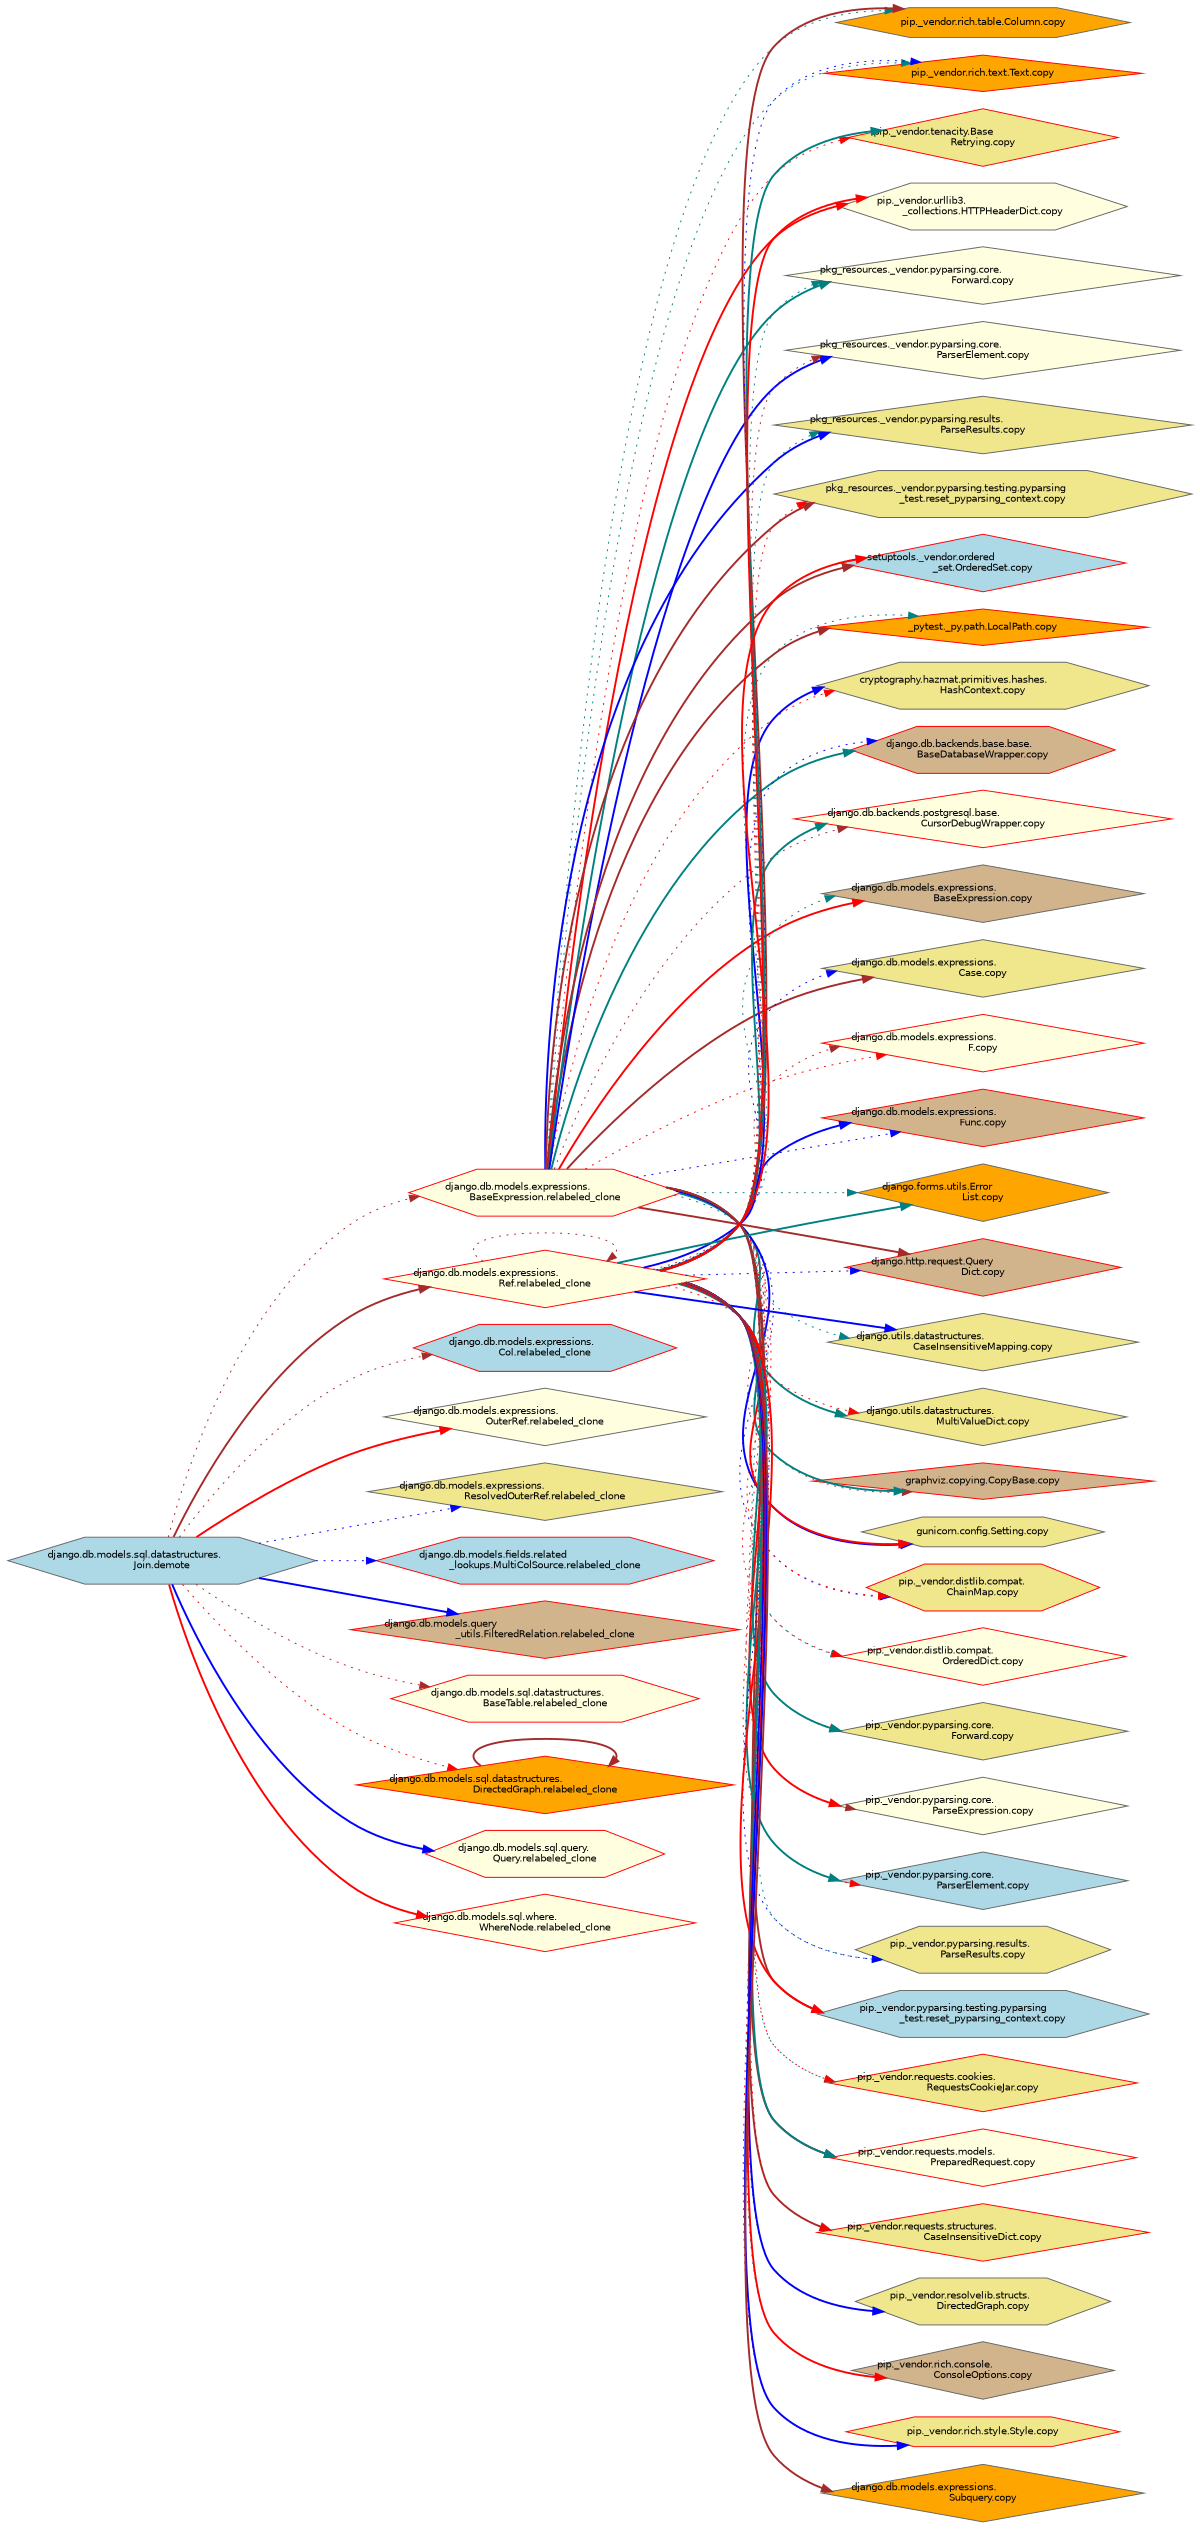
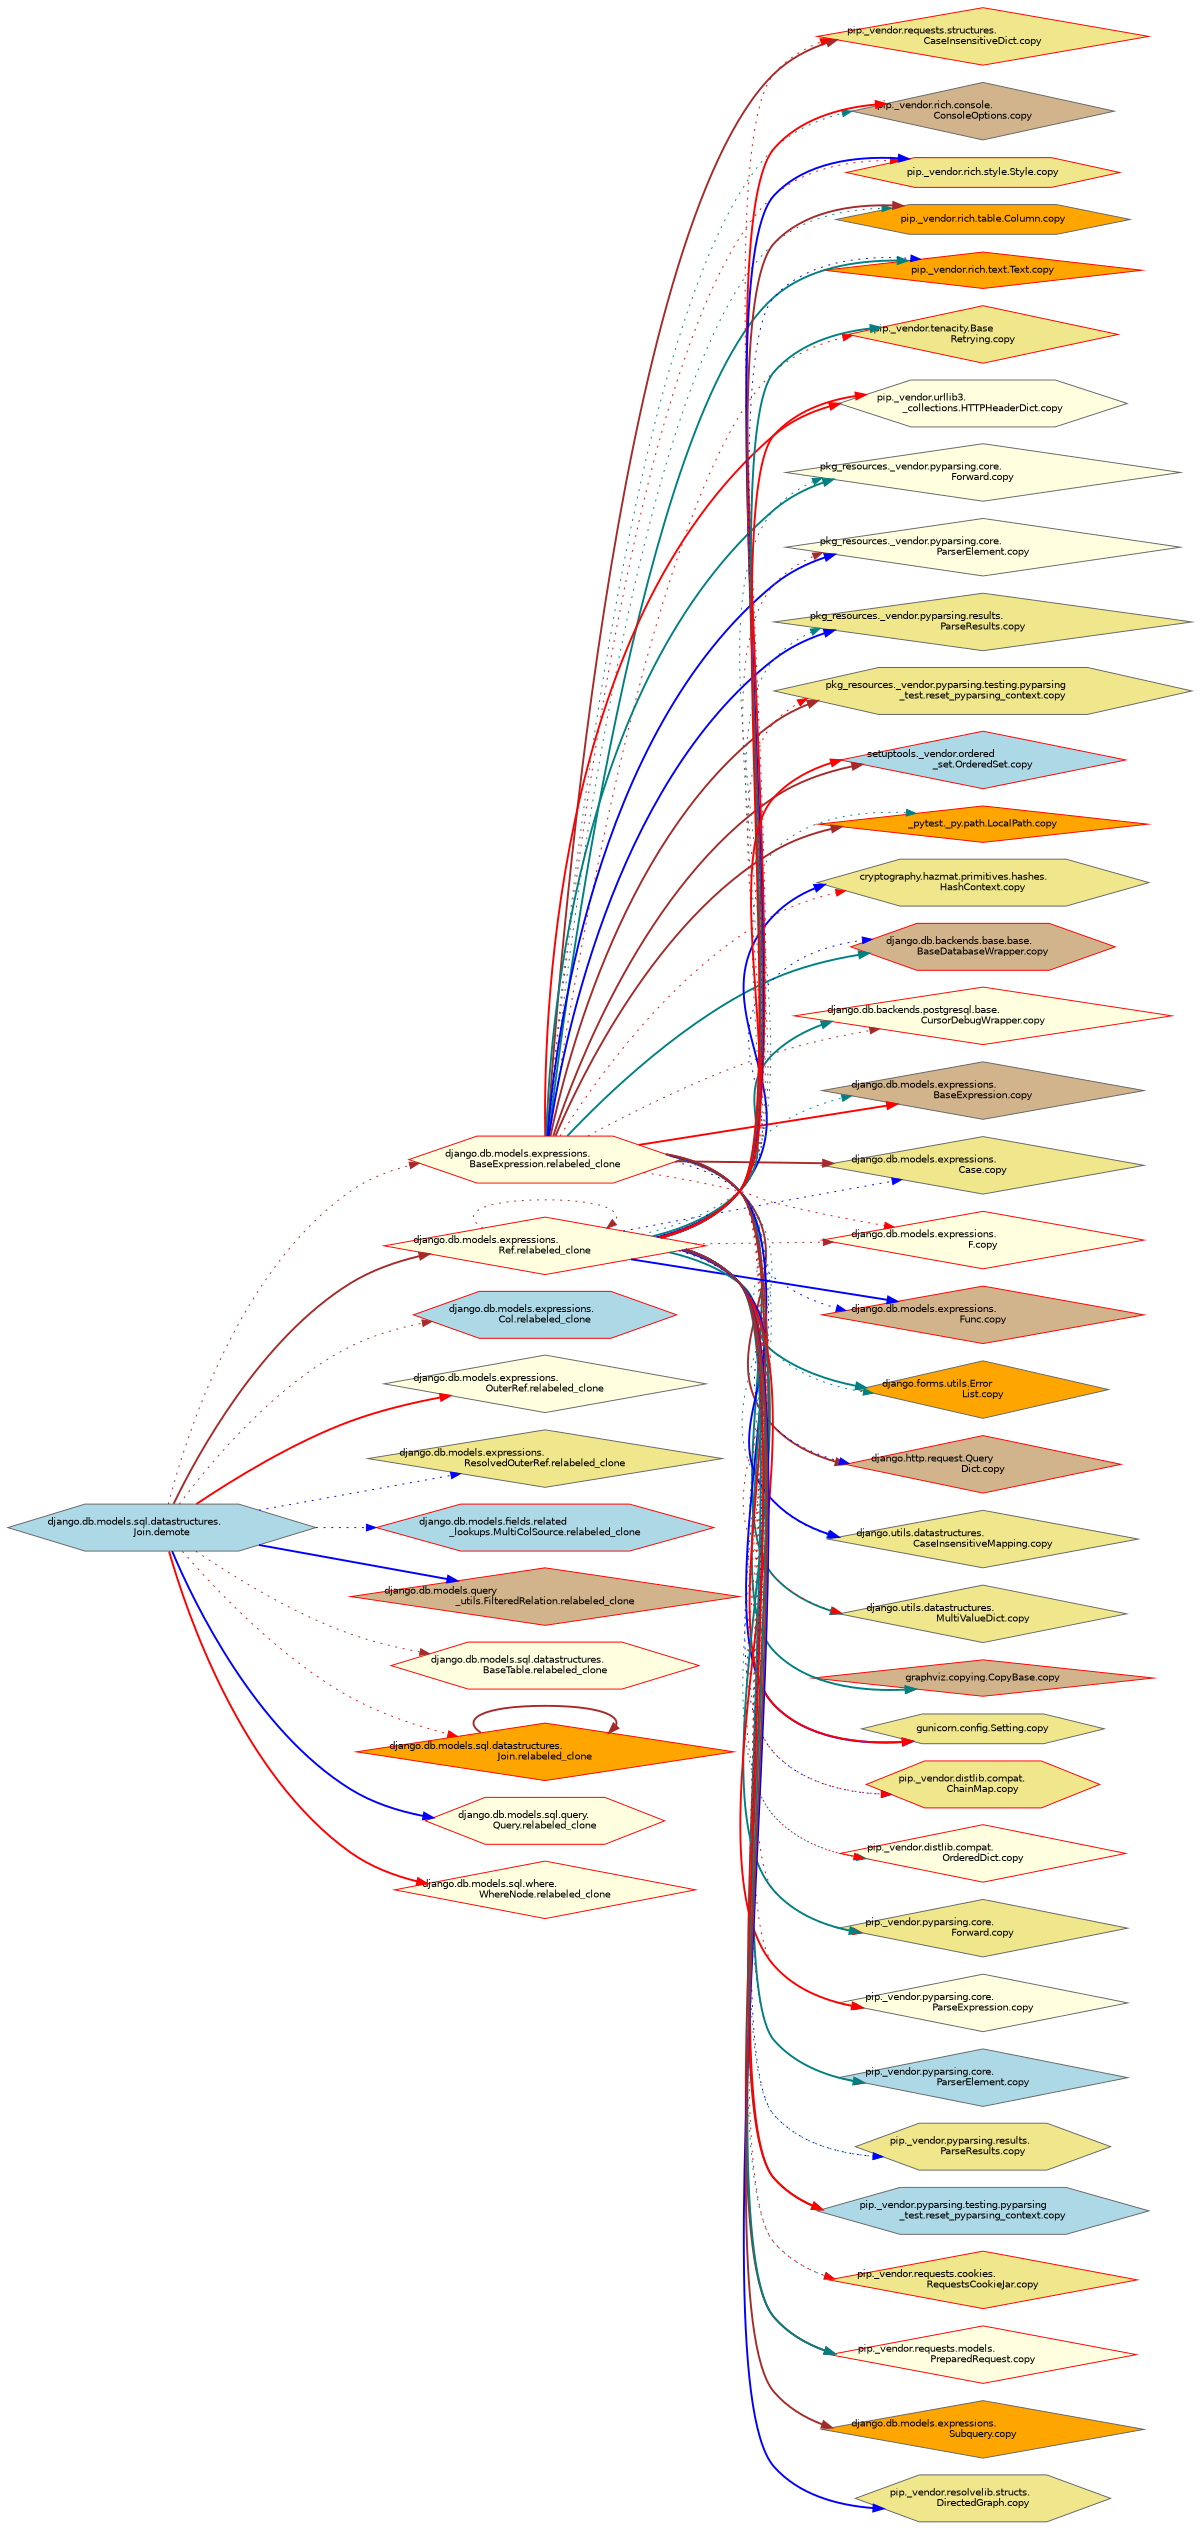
edge "django.db.models.expressions. BaseExpression.relabeled_clone" -> "pip._vendor.rich.text.Text.copy": style dotted -> bold
edge "django.db.models.expressions. BaseExpression.relabeled_clone" -> "pip._vendor.resolvelib.structs. DirectedGraph.copy": removed
node "django.db.models.sql.datastructures. DirectedGraph.relabeled_clone": label "django.db.models.sql.datastructures. DirectedGraph.relabeled_clone" -> "django.db.models.sql.datastructures. Join.relabeled_clone"
